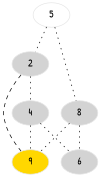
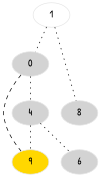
node "5": label "5" -> "1"
node "2": label "2" -> "0"
edge "8" -- "9": removed
edge "8" -- "6": removed
